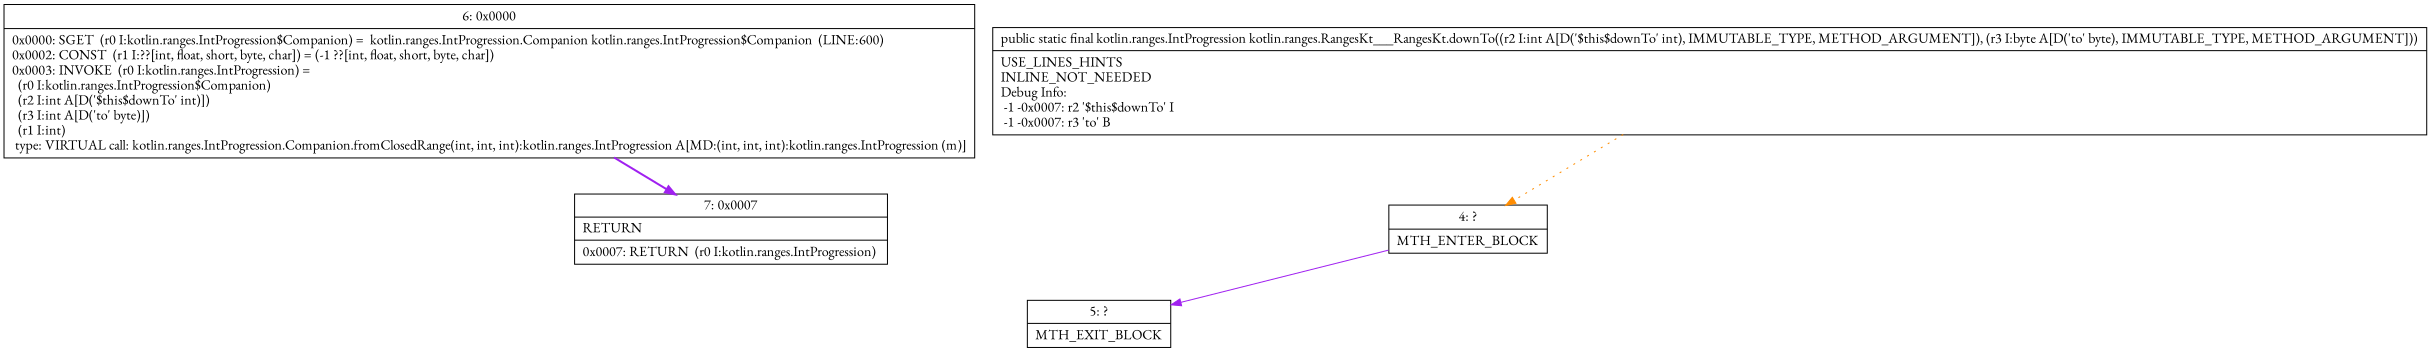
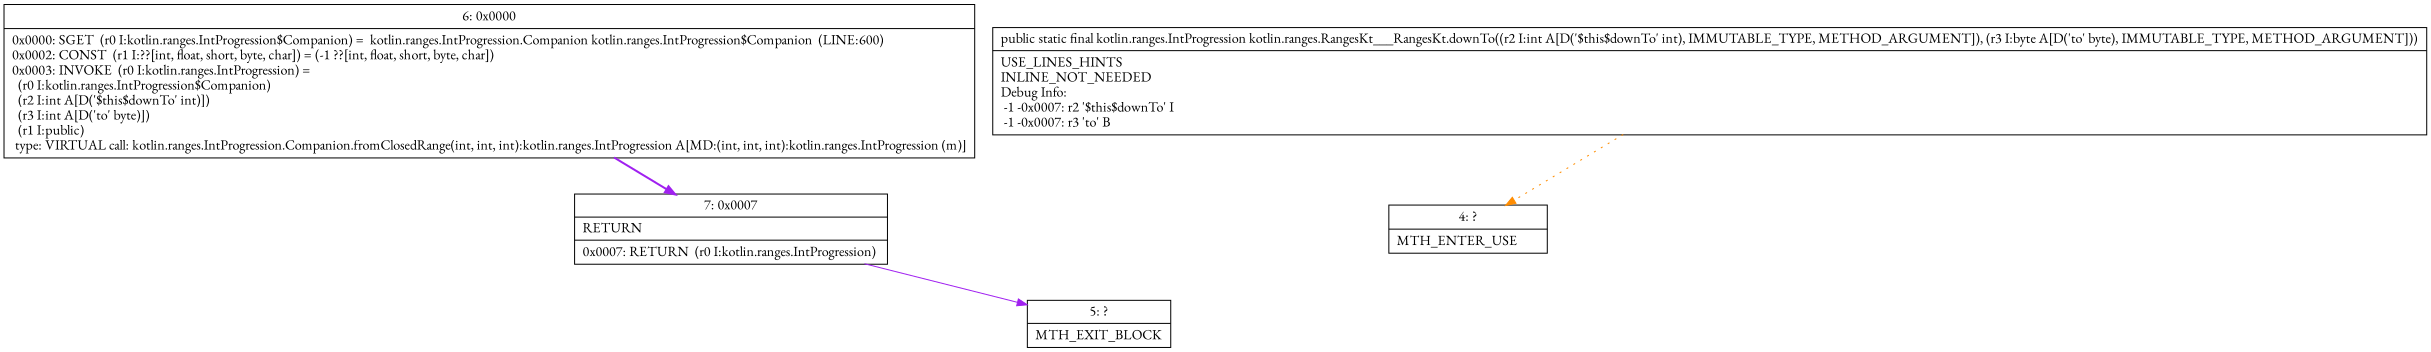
node "6: 0x0000": text "(r1 I:int)" -> "(r1 I:public)"
node "4: ?": text "MTH_ENTER_BLOCK" -> "MTH_ENTER_USE"
edge "4: ?" -> "5: ?": now "7: 0x0007" -> "5: ?"
